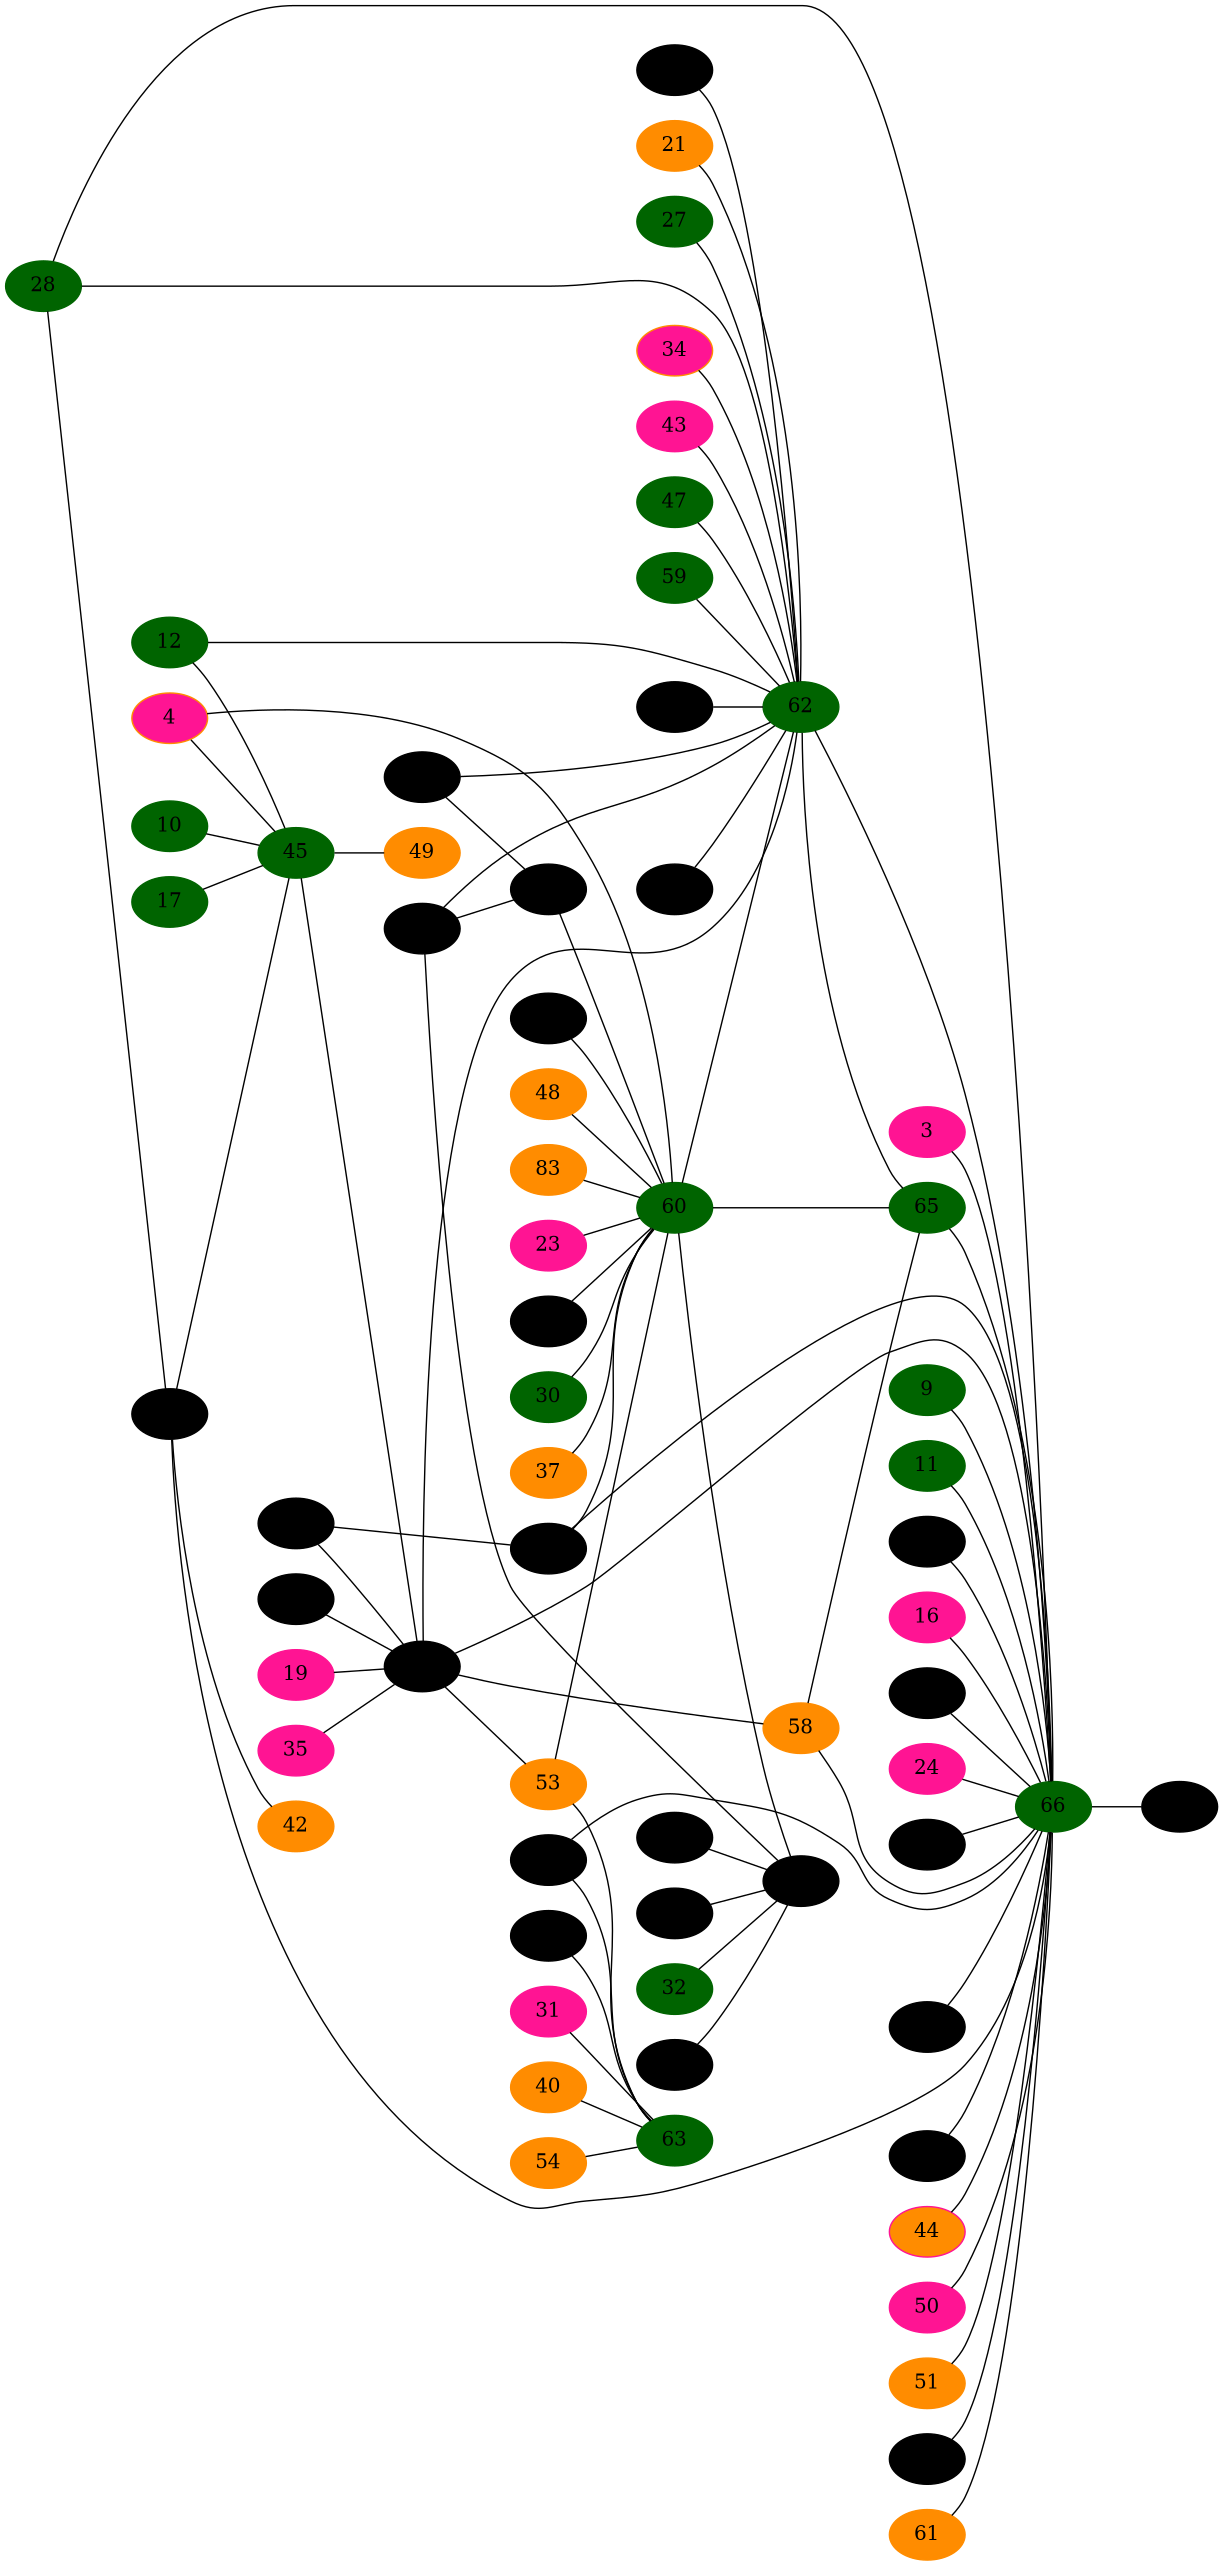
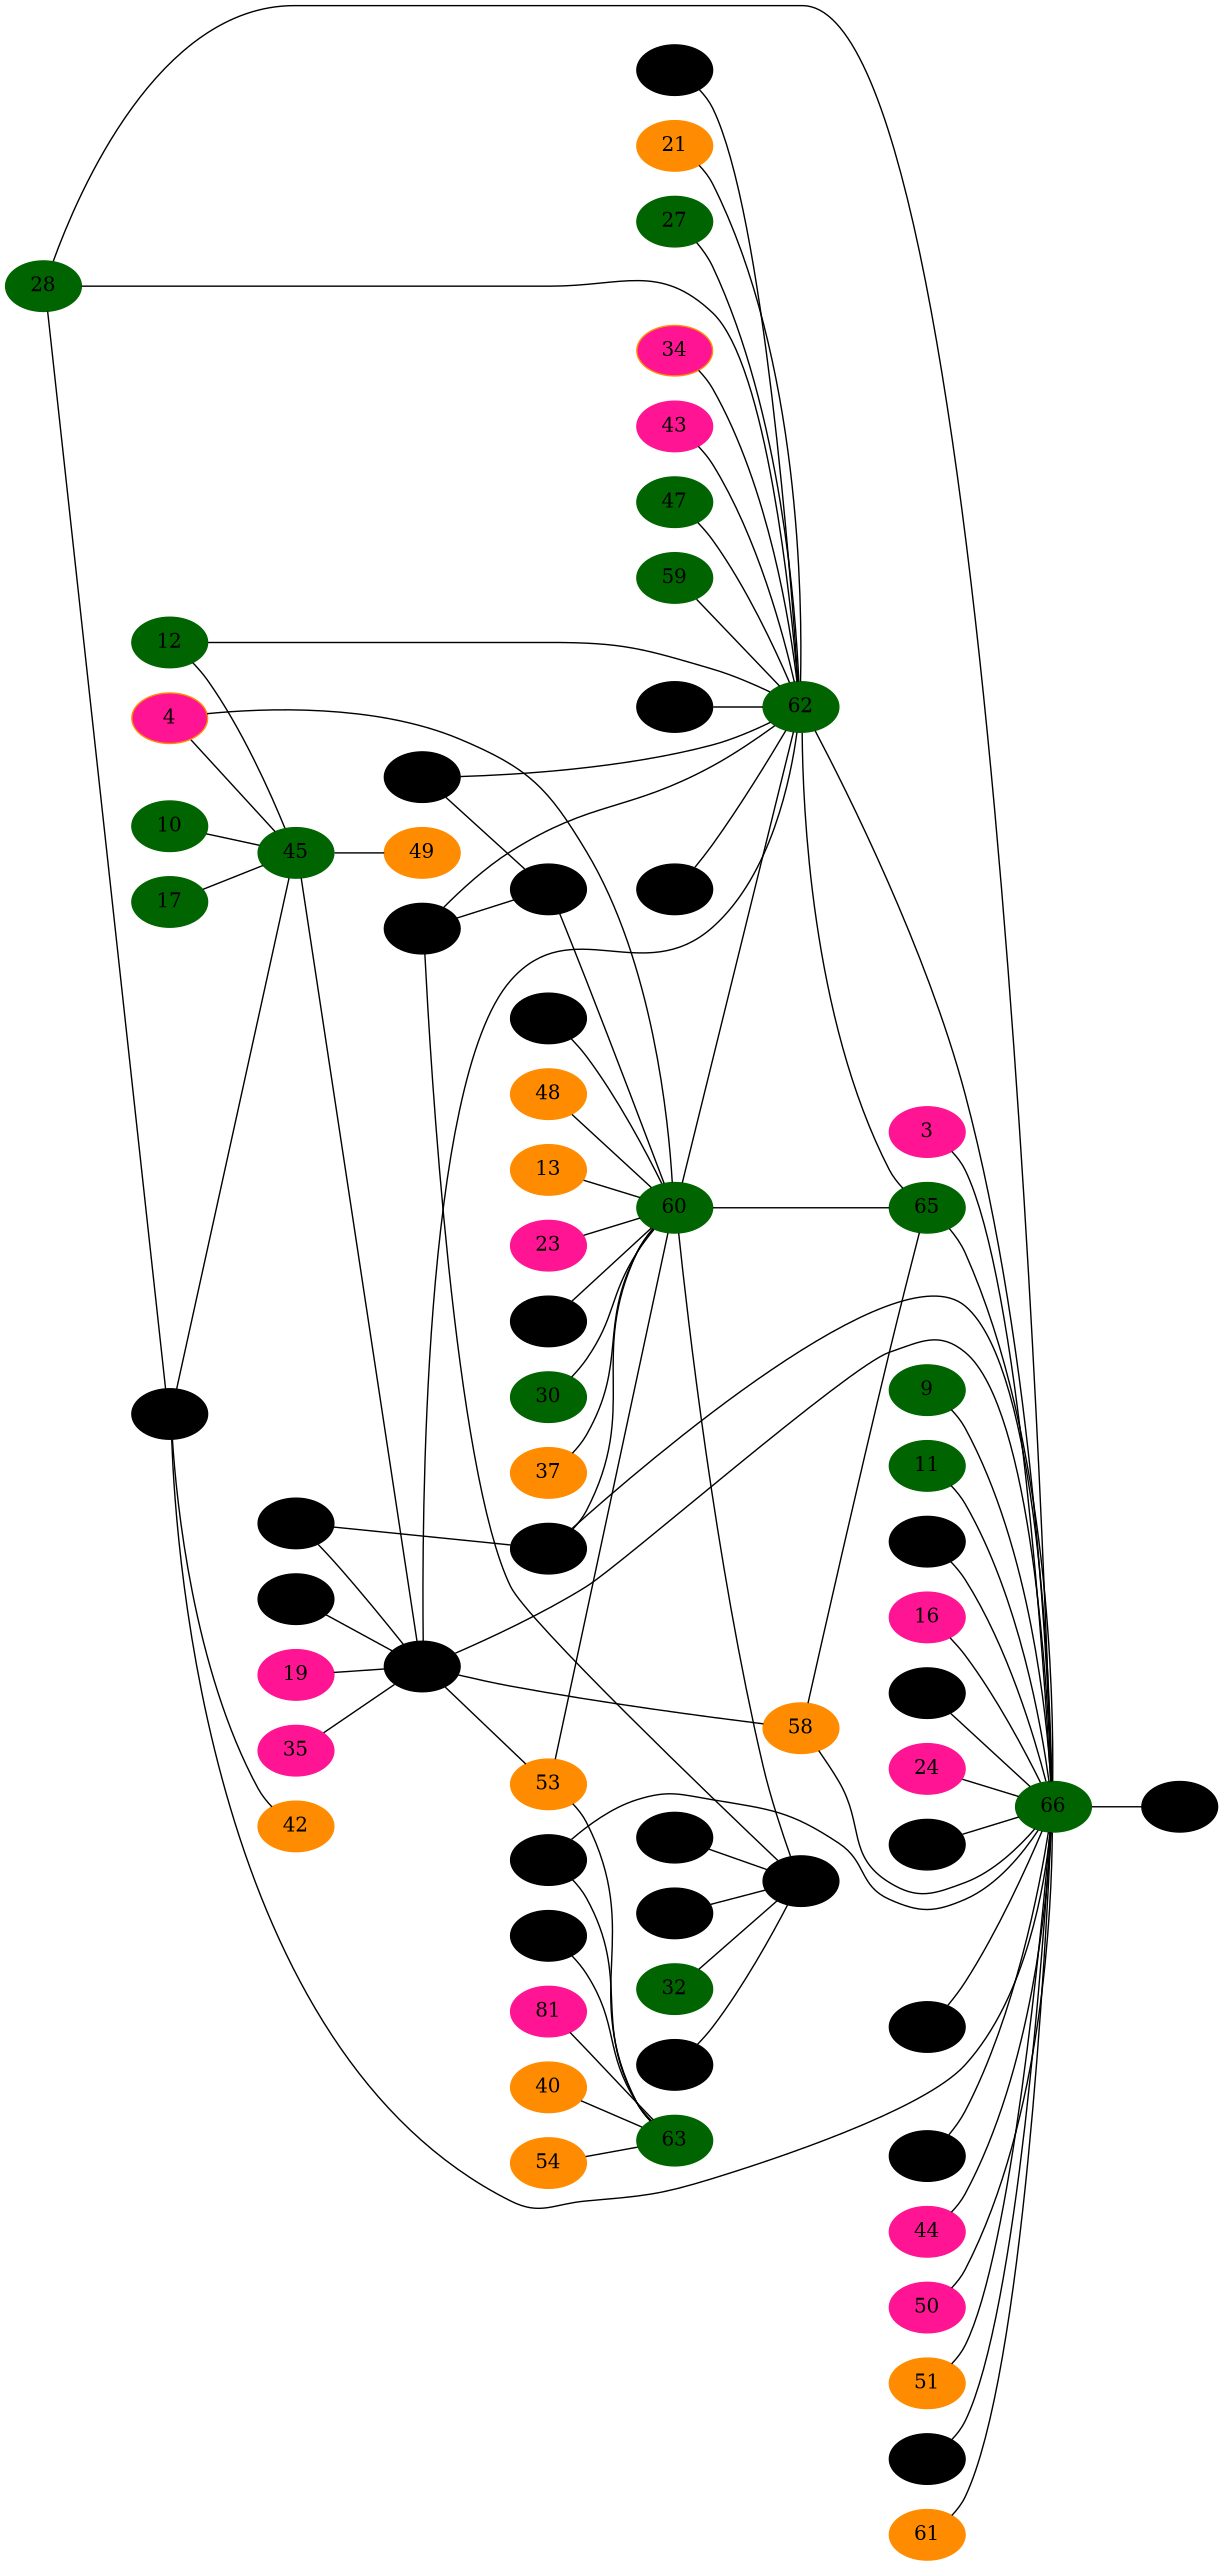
node "83": label "83" -> "13"
node "31": label "31" -> "81"
node "44": fillcolor darkorange -> deeppink
